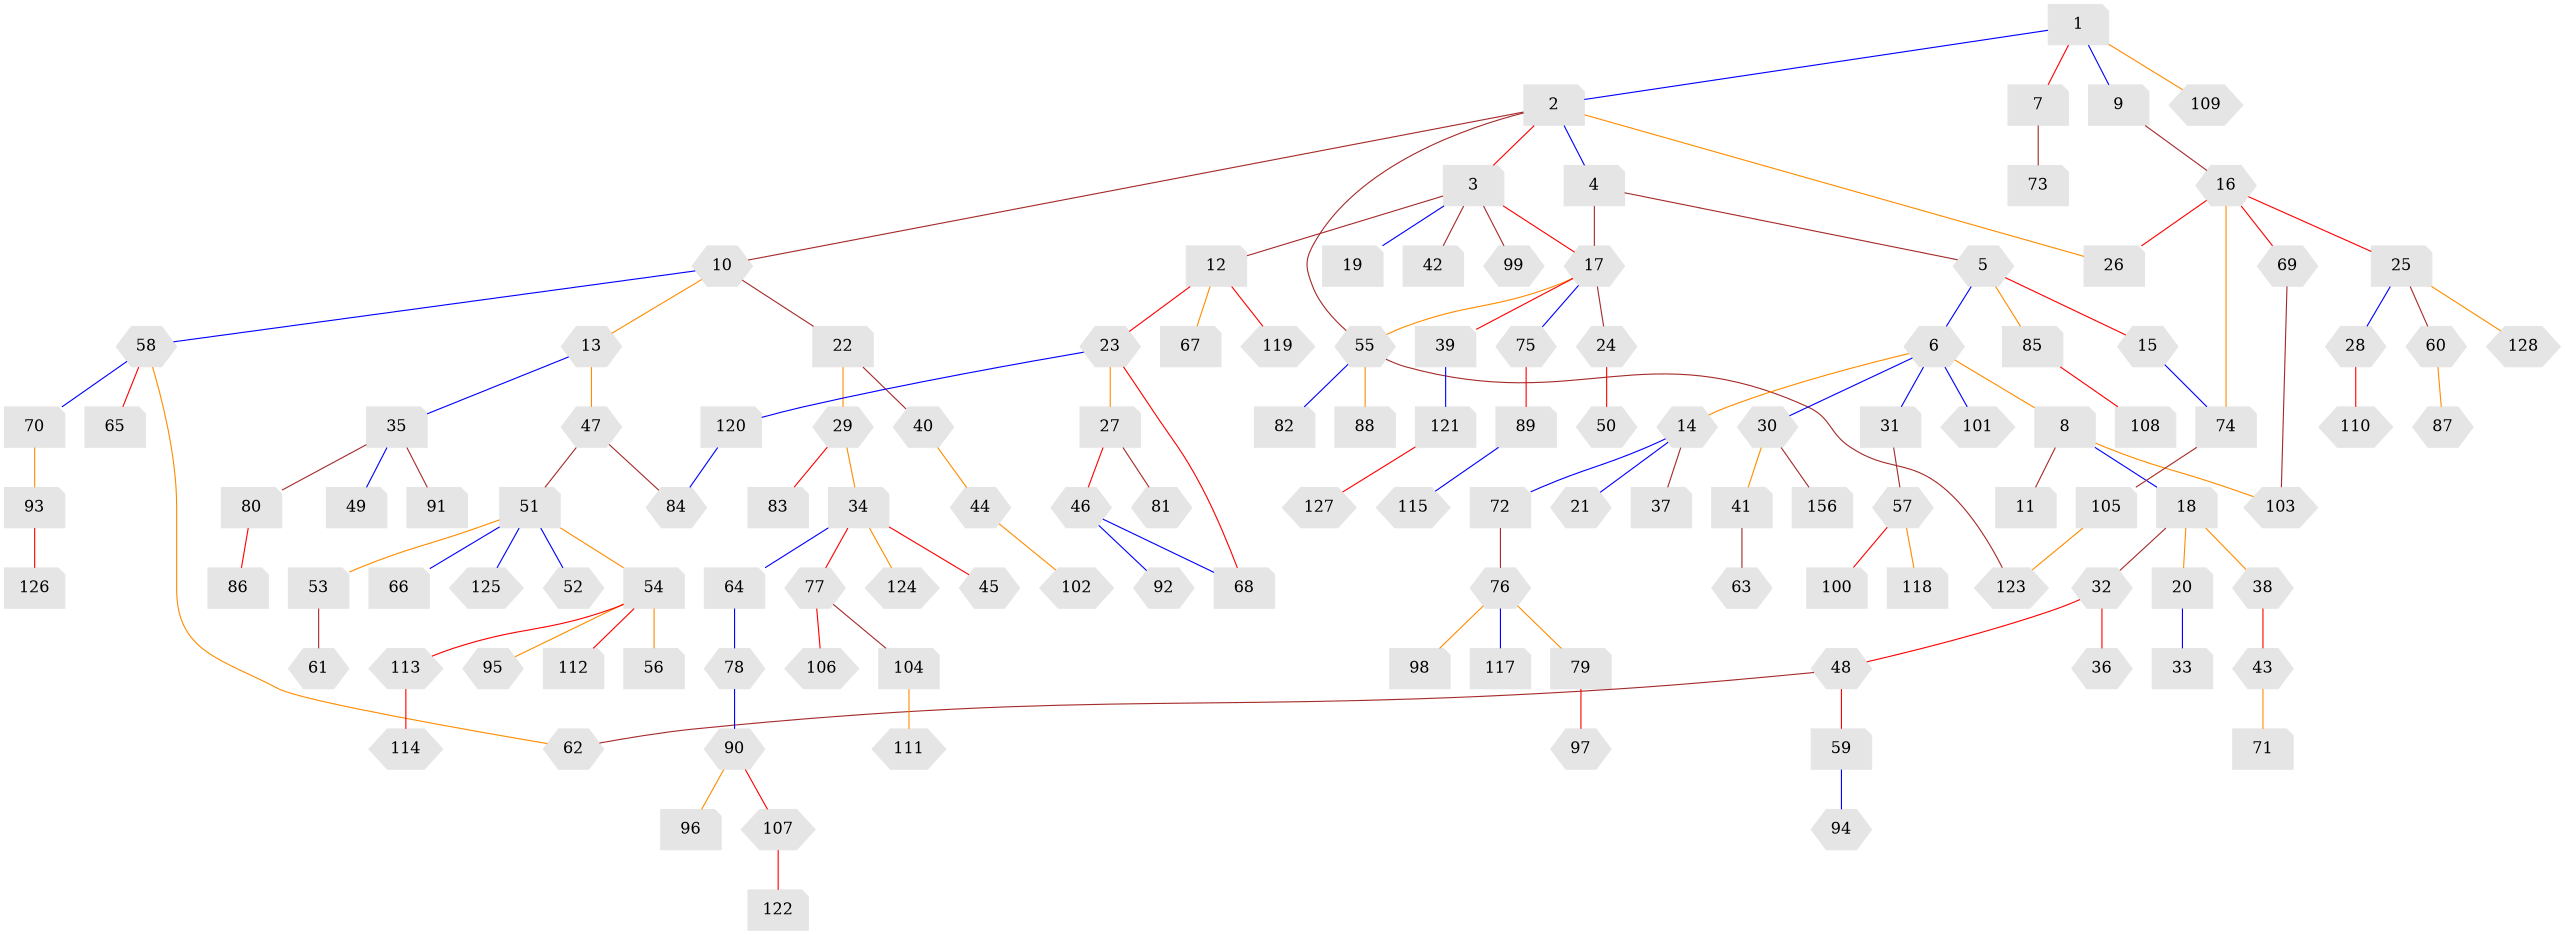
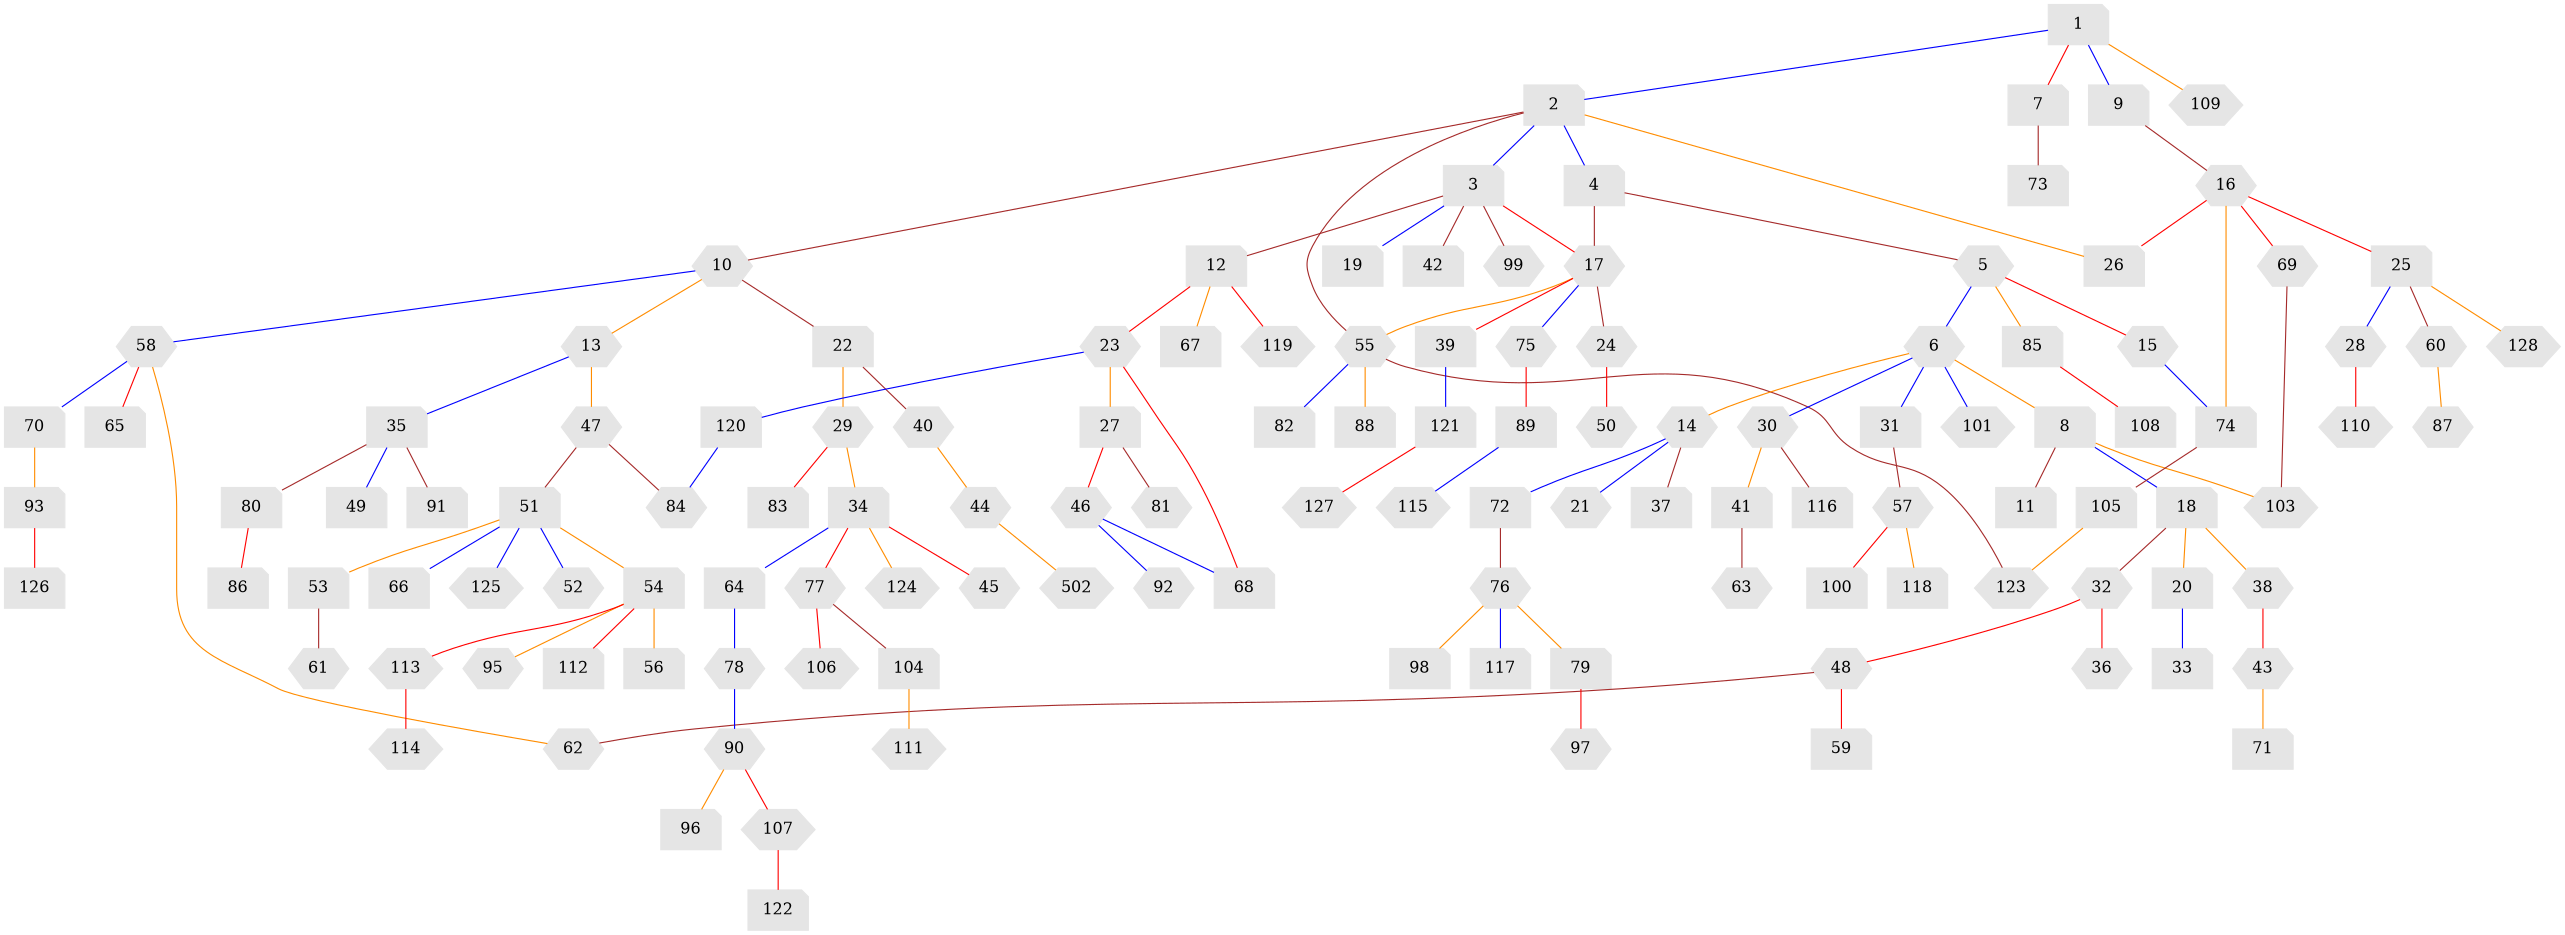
edge "2" -- "3": color red -> blue
node "156": label "156" -> "116"
node "102": label "102" -> "502"
node "94": removed
